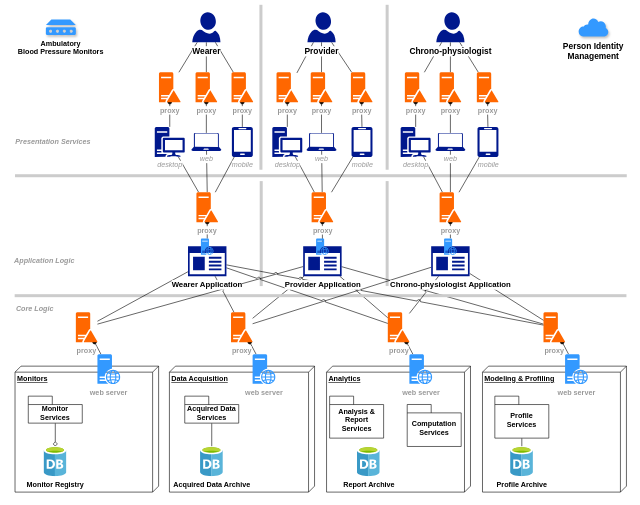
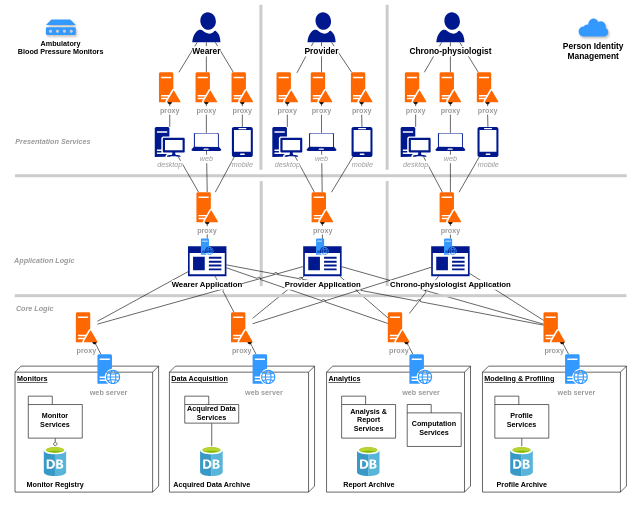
node "Monitor Services": size 54x27 -> 54x42
node "Analysis & Report Services": moved (356, 417) -> (368, 417)
